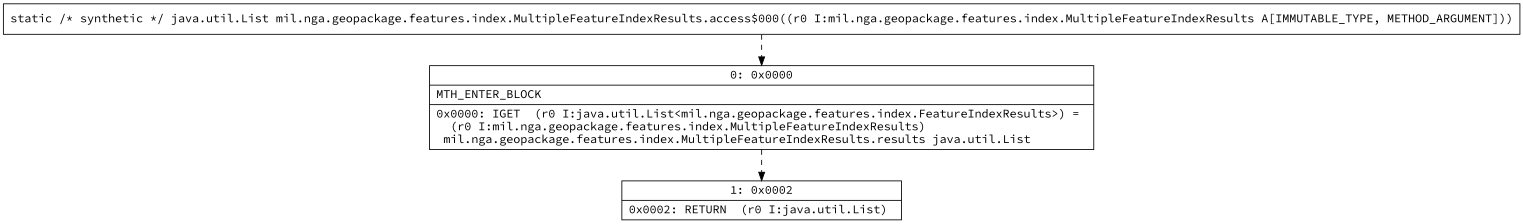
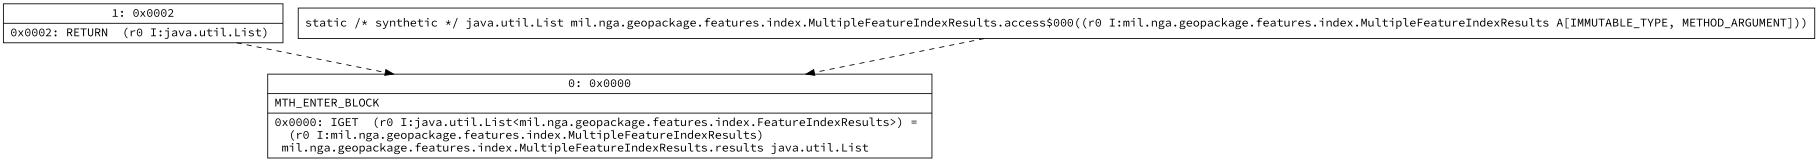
edge "0: 0x0000" -> "1: 0x0002": reversed
